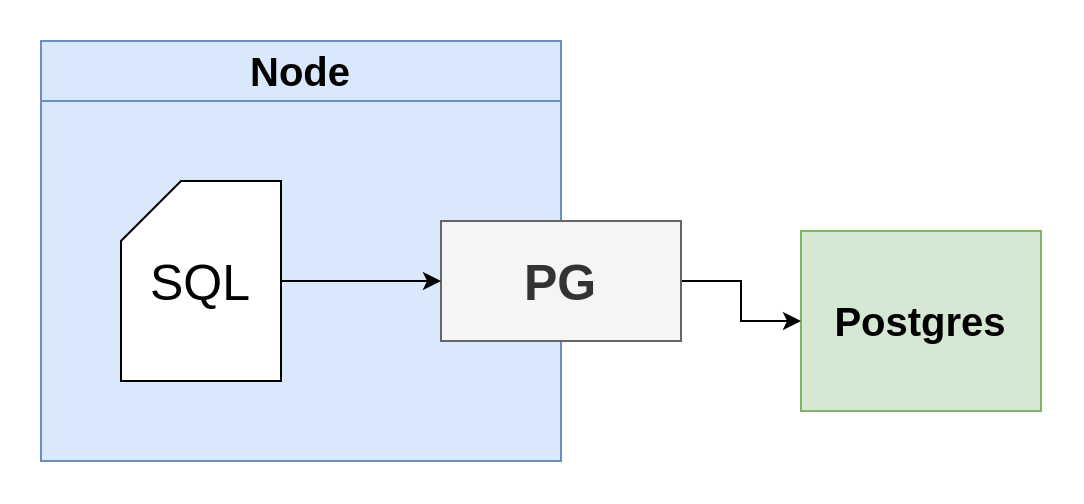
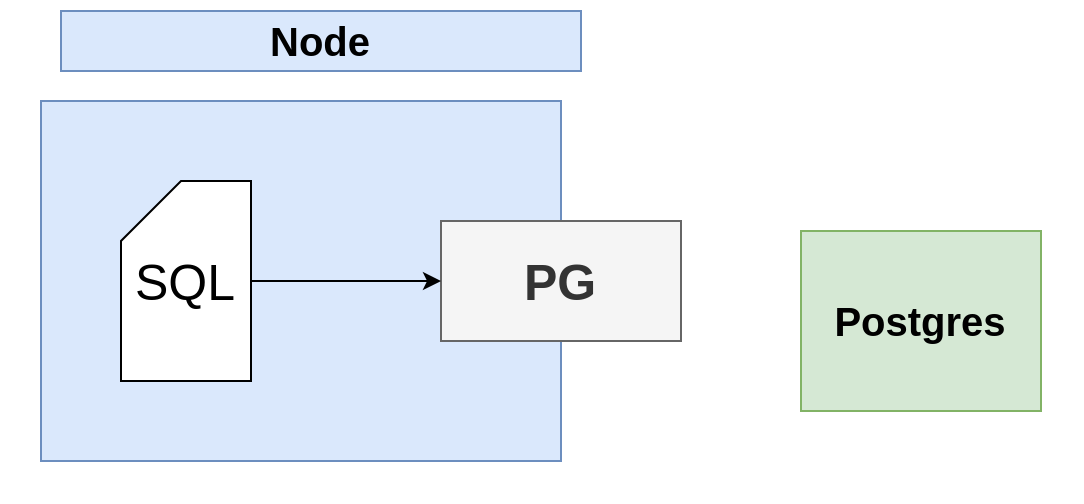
node "Node": moved (301, 71) -> (321, 41)
node "SQL": size 160x200 -> 130x200
edge "PG" -> "Postgres": removed
